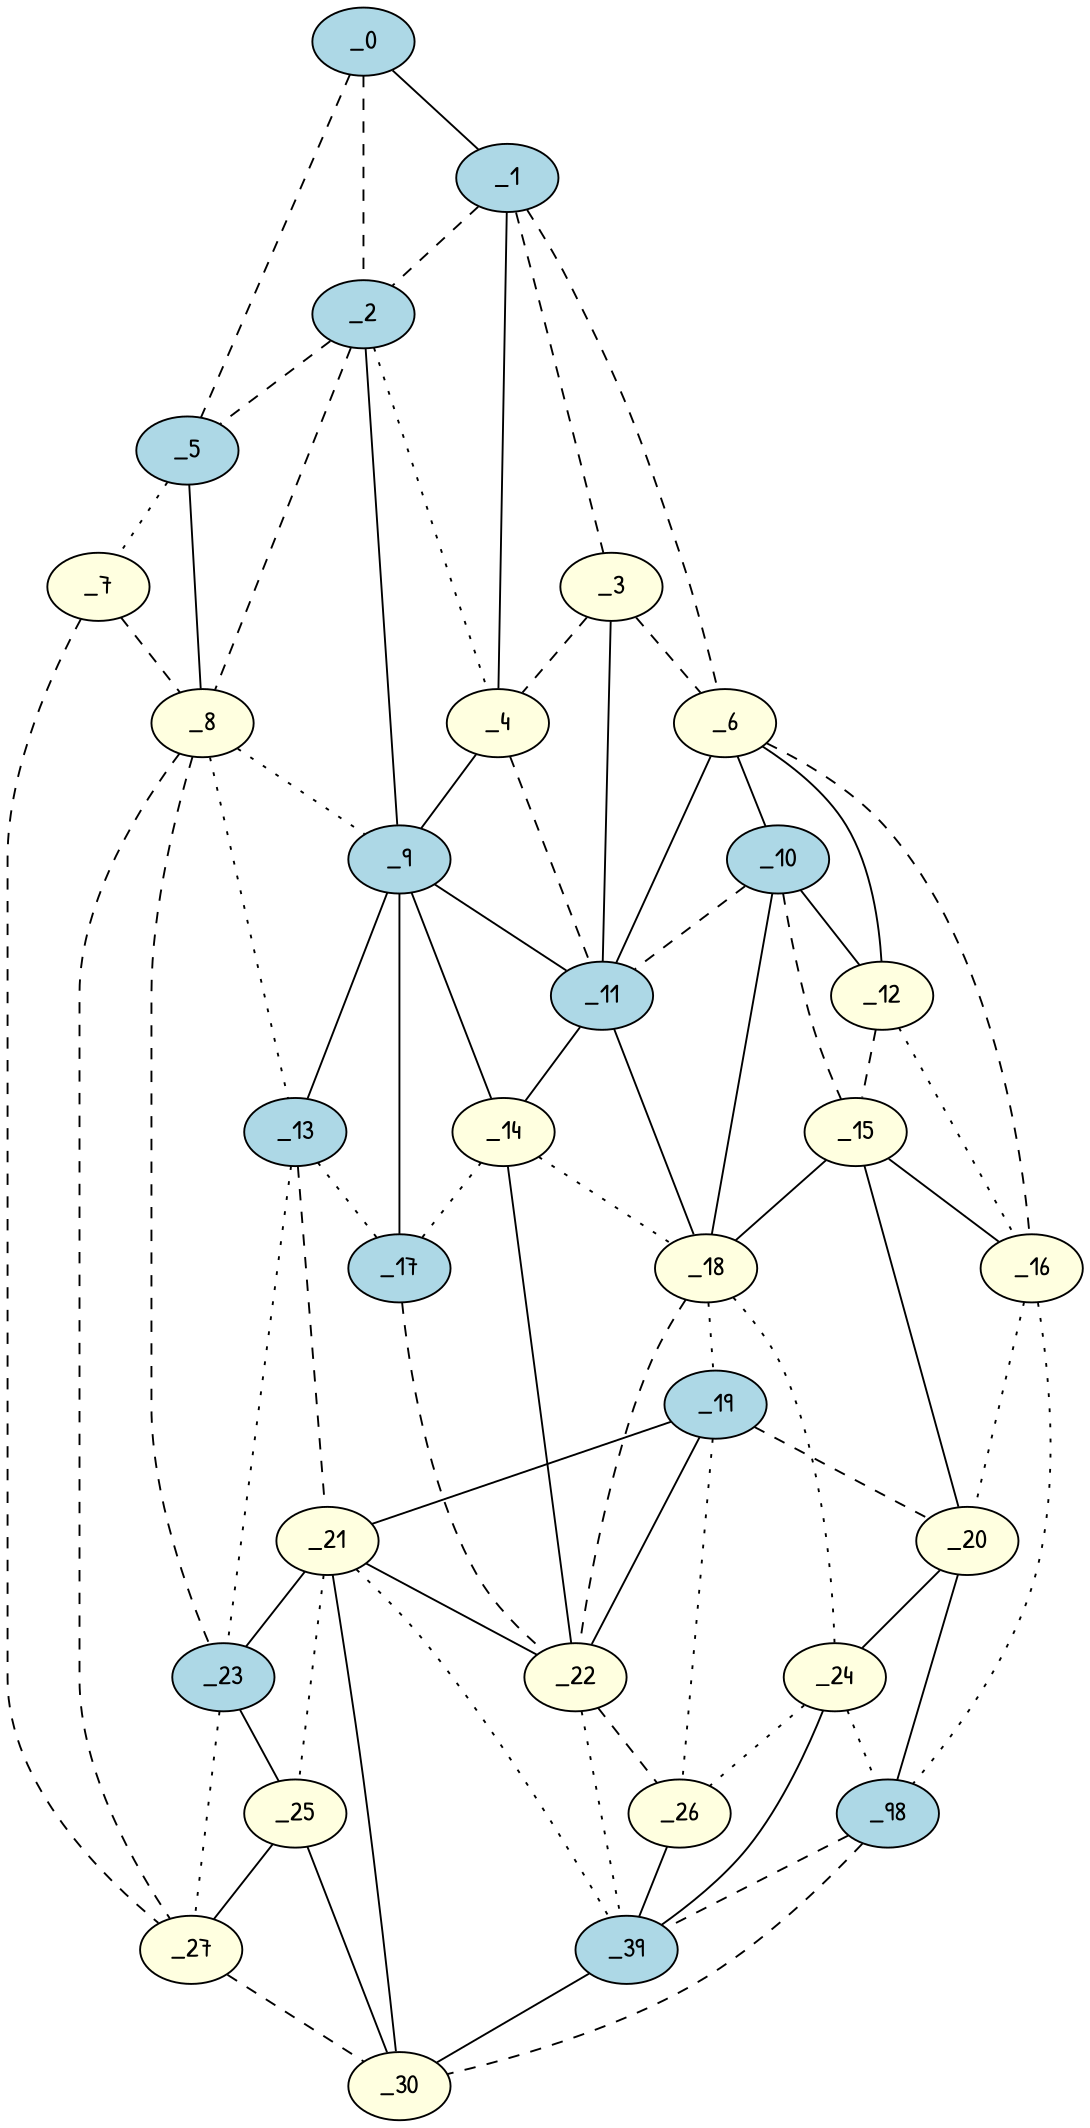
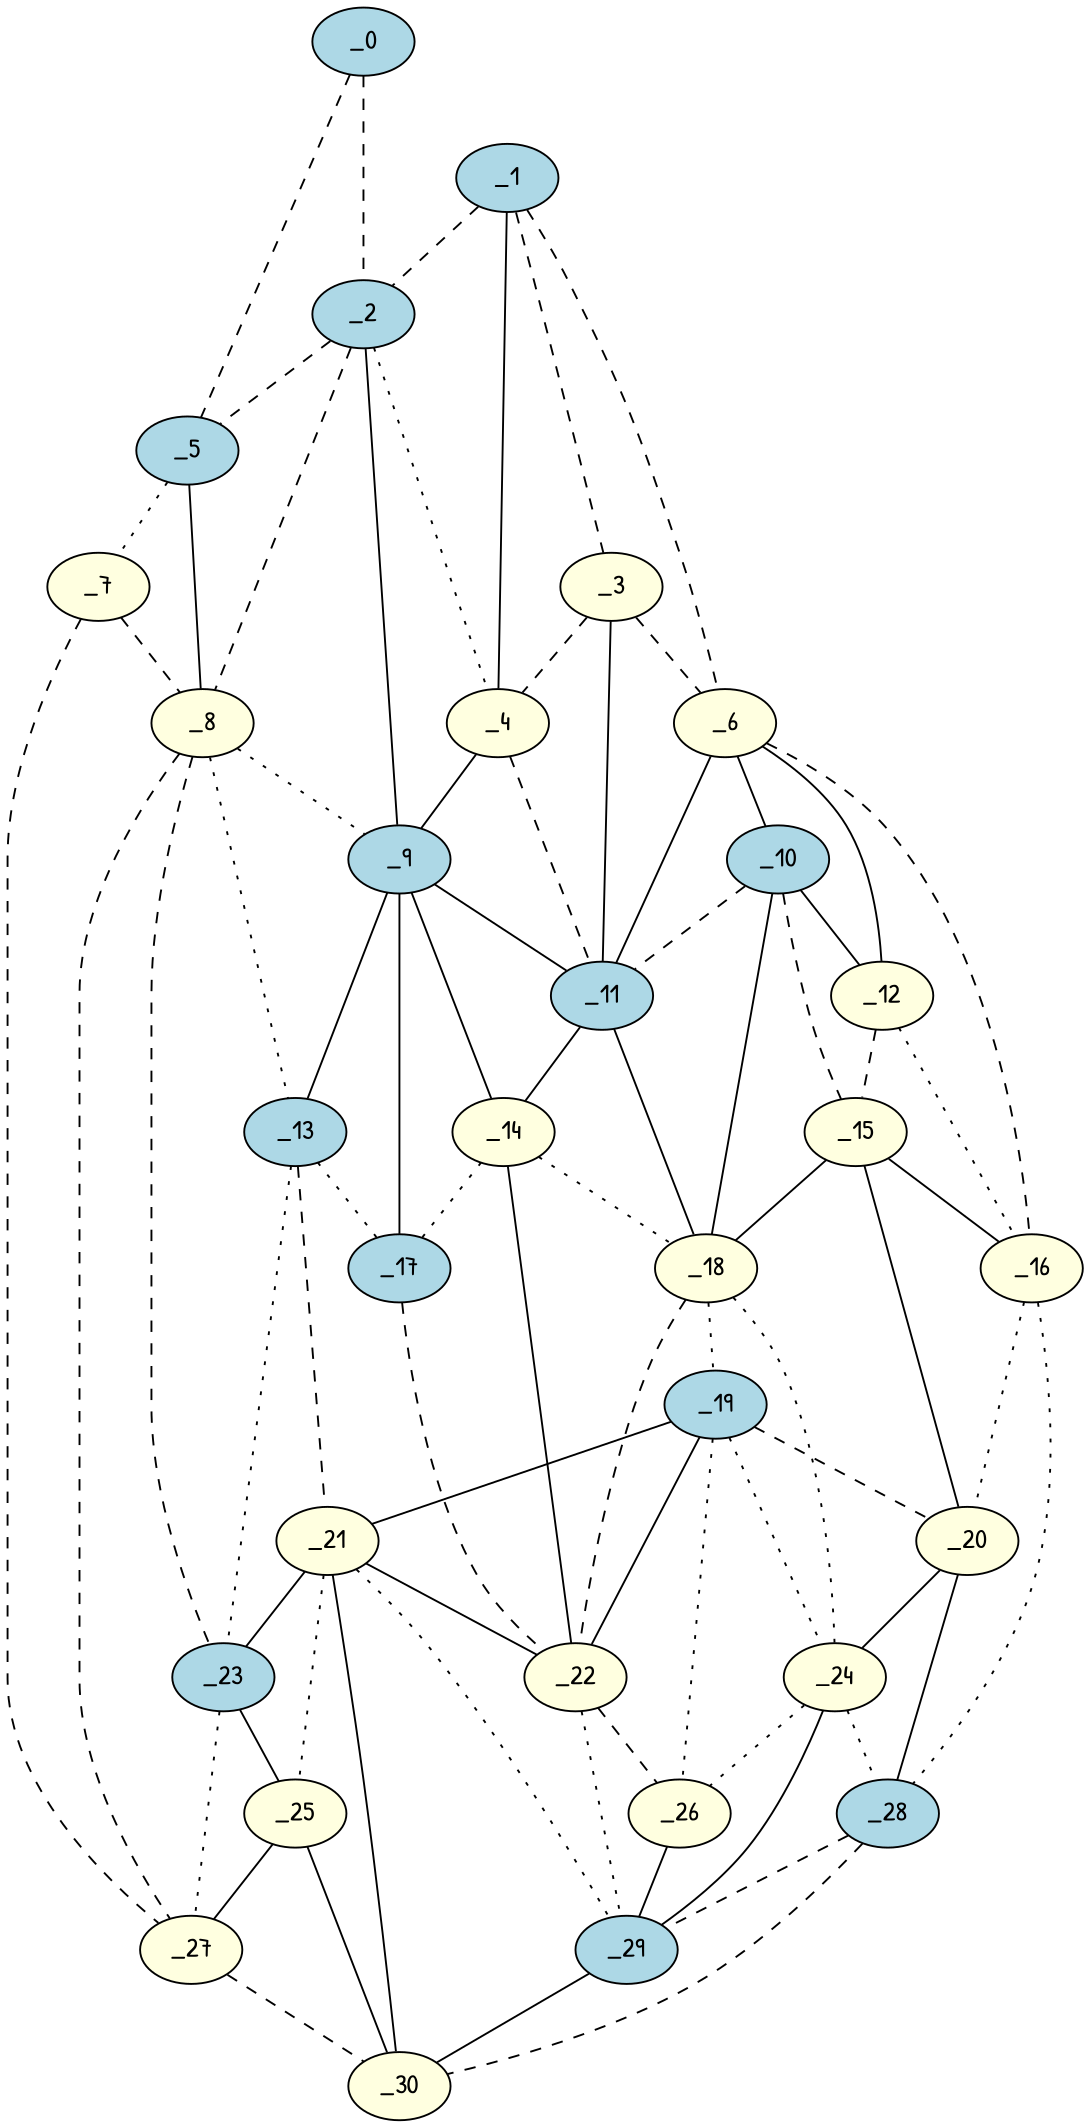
edge "_0" -- "_1": removed
edge "_19" -- "_24": added
node "_98": label "_98" -> "_28"
node "_39": label "_39" -> "_29"
